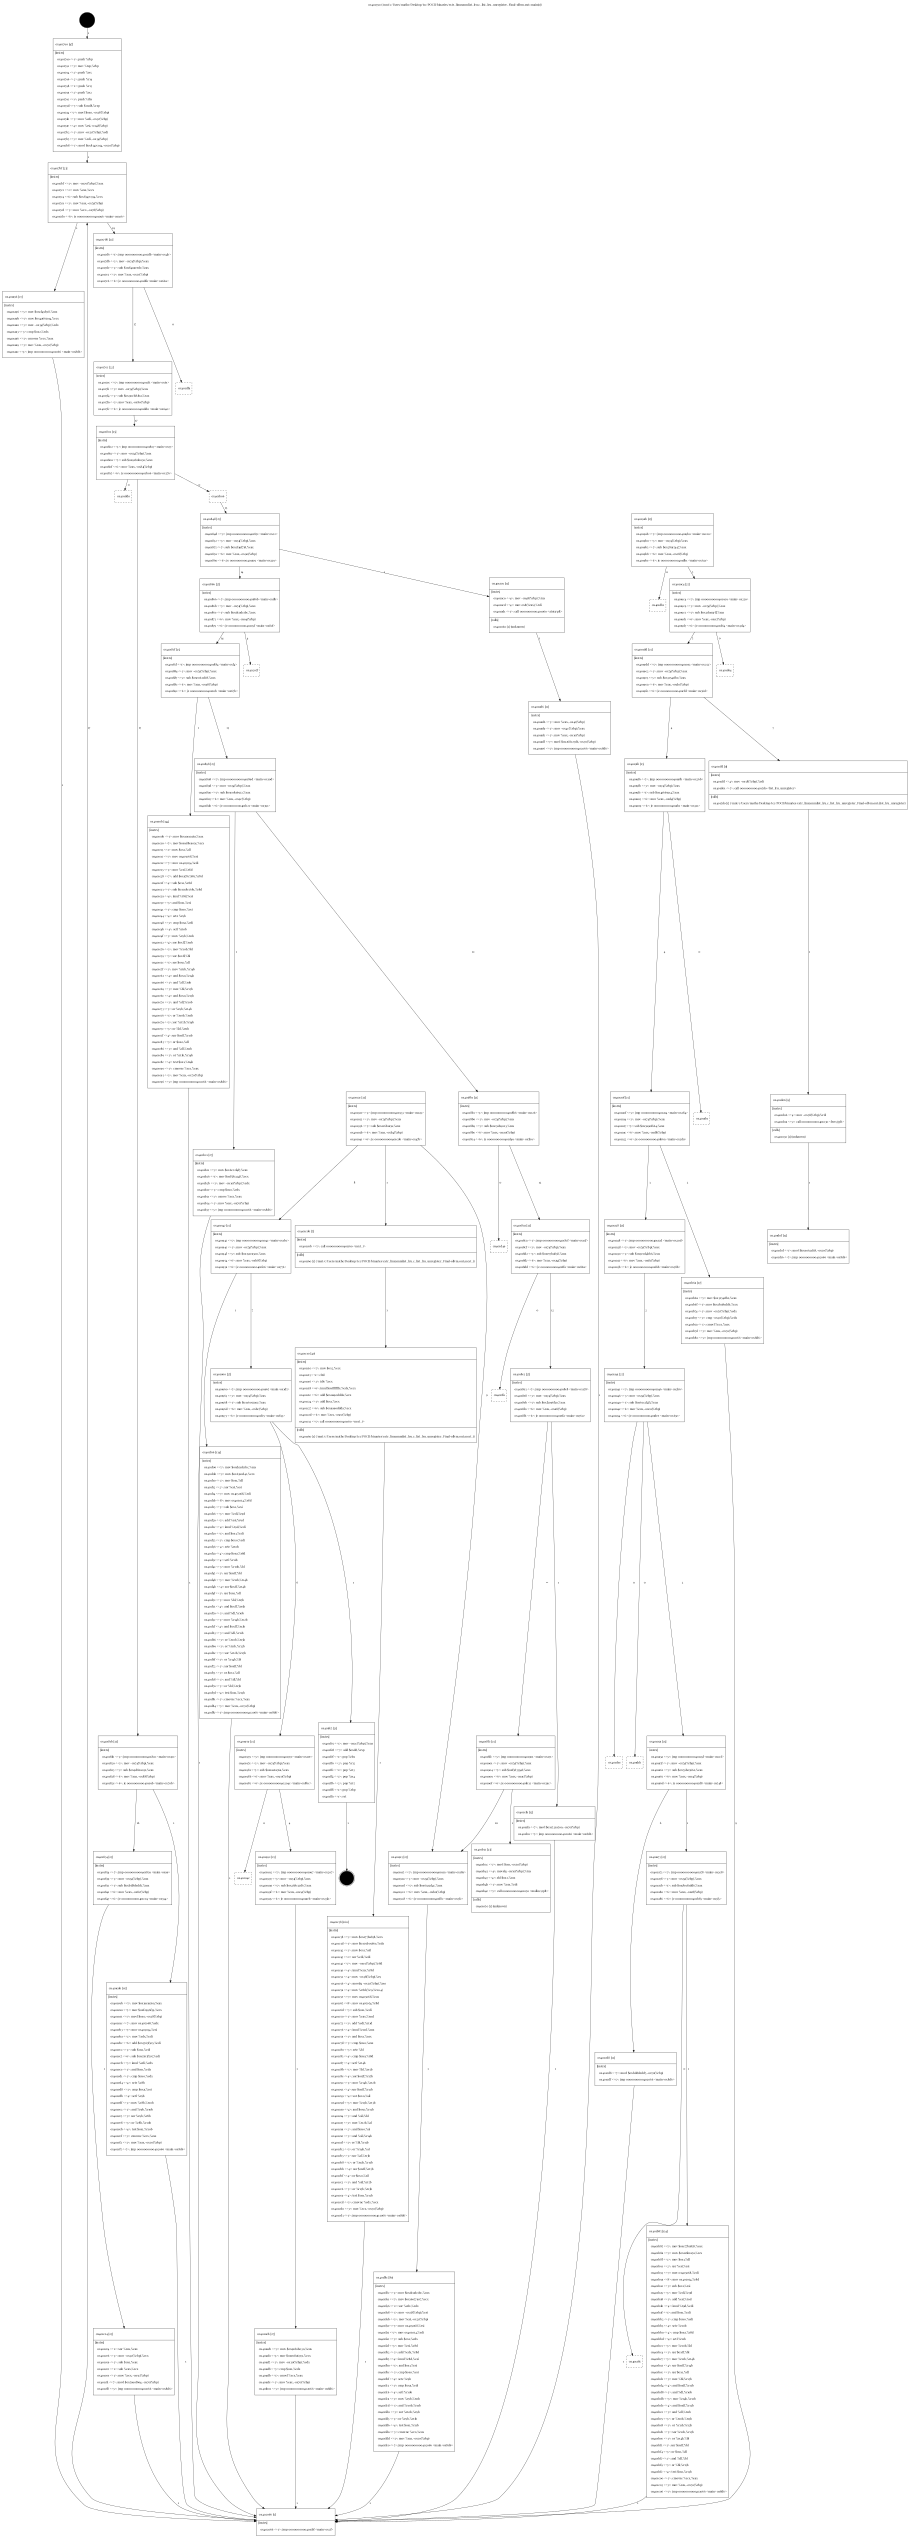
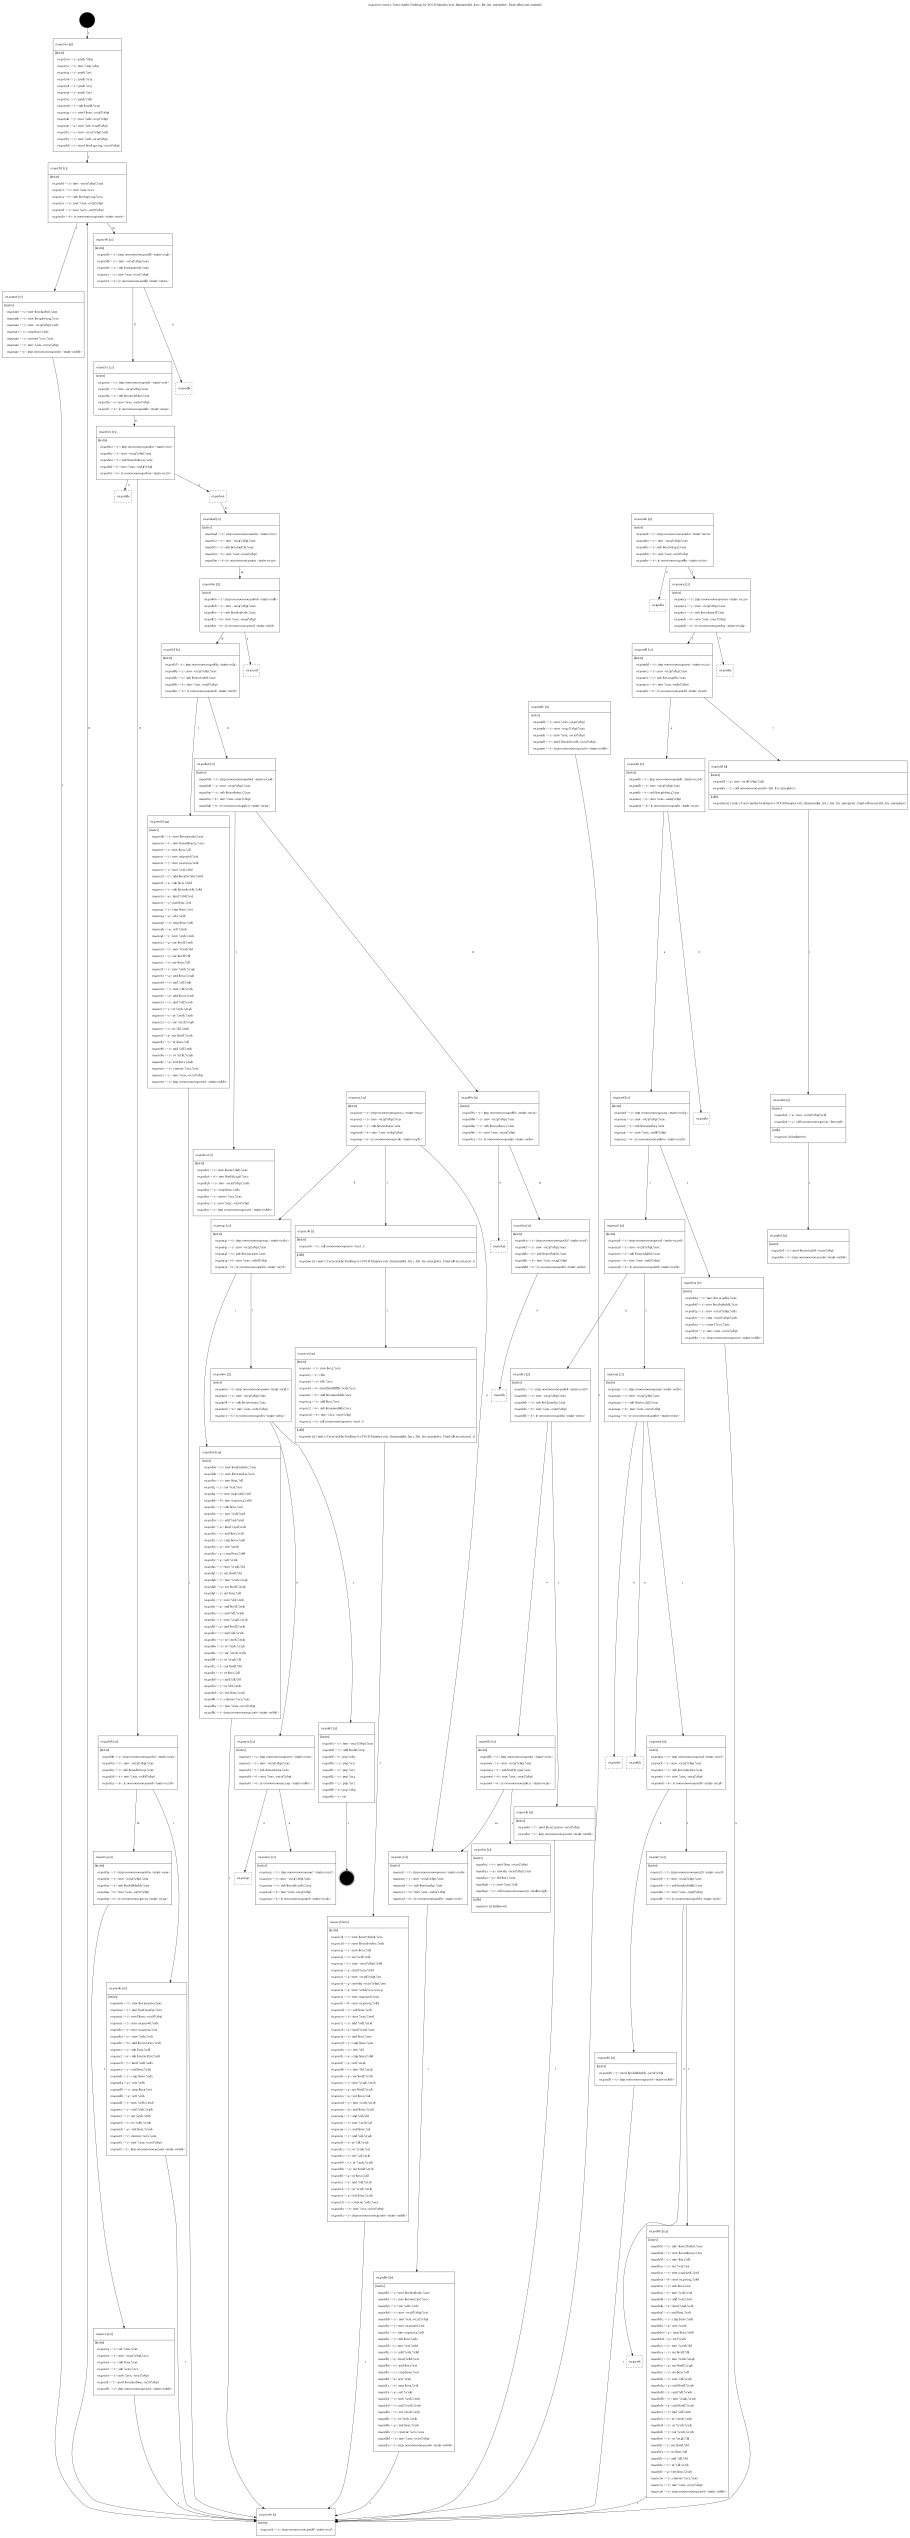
node "0x401ac9 [13]": removed
edge "0x4018ca [25]" -> "0x4018e3 [25]": now "0x401a28 [25]" -> "0x4018e3 [25]"
edge "0x401b21 [27]" -> "0x402066 [5]": removed, label "1"
node "0x401aeb [27]": removed
